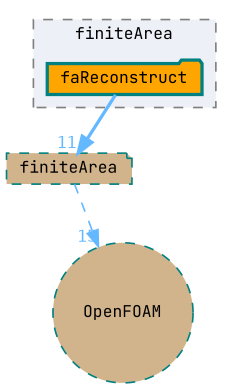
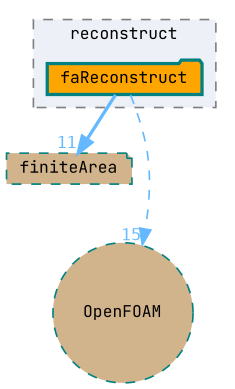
cluster "finiteArea": label "finiteArea" -> "reconstruct"
edge "finiteArea" -> "OpenFOAM": now "faReconstruct" -> "OpenFOAM"
